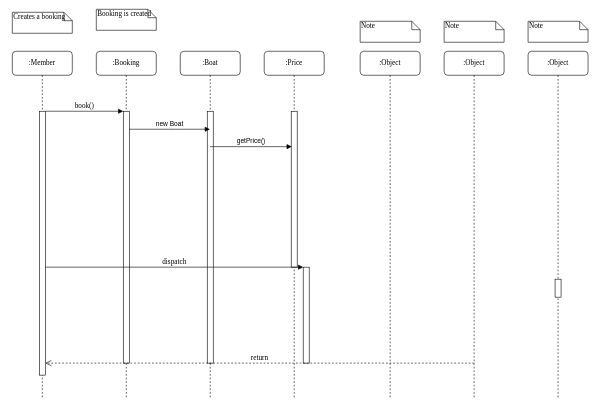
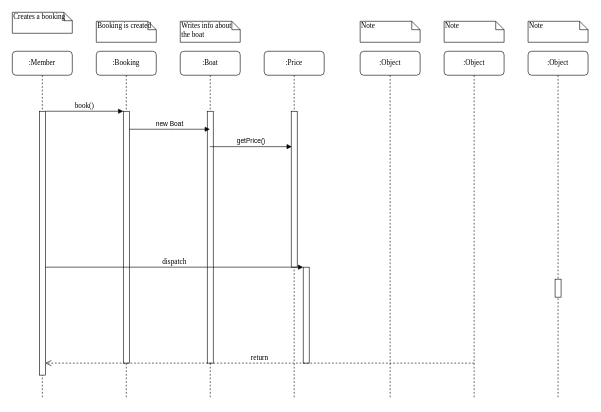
node "Booking is created": moved (126, 20) -> (126, 32)
node "Writes info about the boat": added
